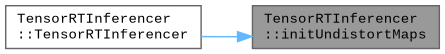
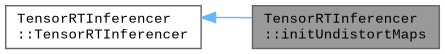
edge "TensorRTInferencer ::TensorRTInferencer" -> "TensorRTInferencer ::initUndistortMaps": reversed
